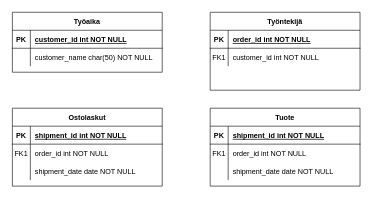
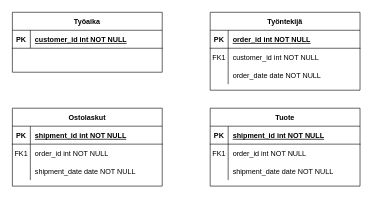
node "customer_name char(50) NOT NULL": removed
node "order_date date NOT NULL": added
